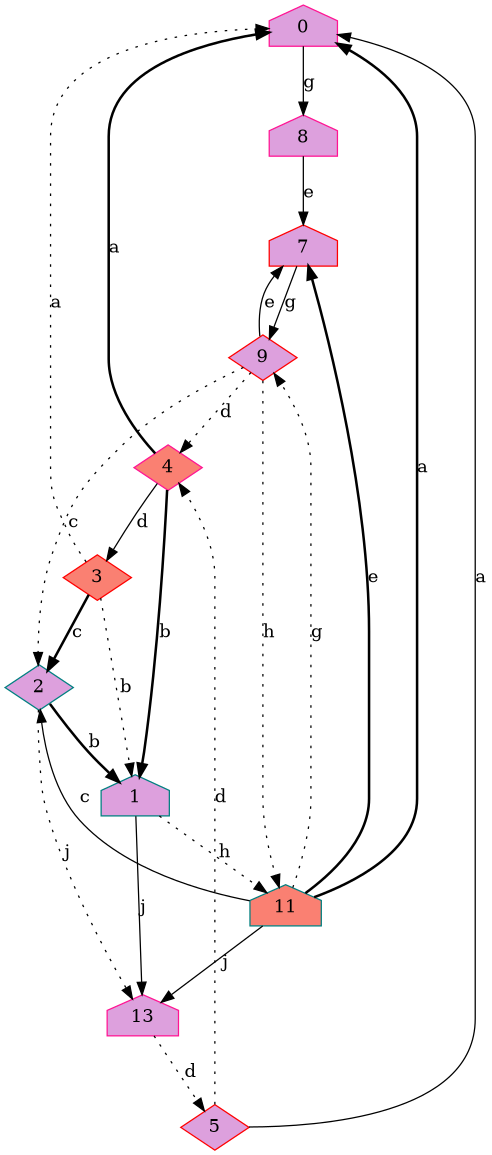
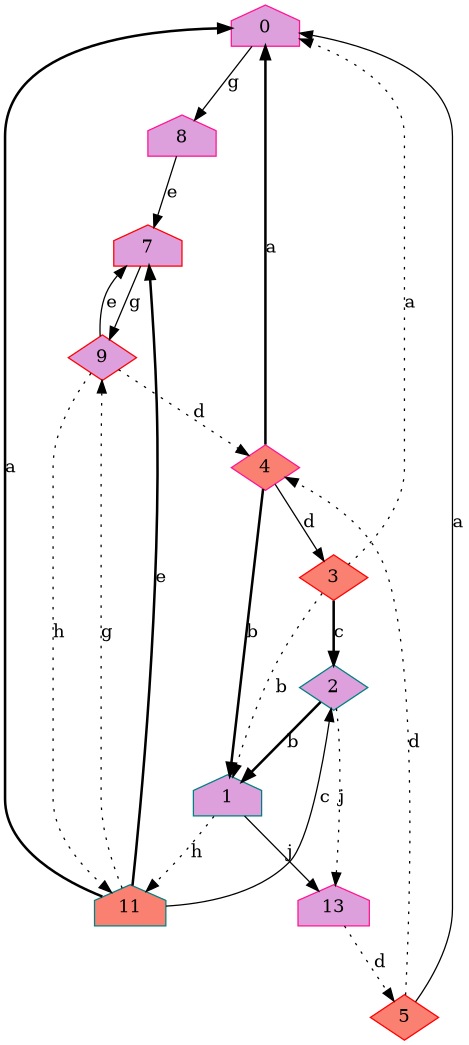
edge "9" -> "2": removed, label "c"
edge "11" -> "13": removed, label "j"
node "5": fillcolor plum -> salmon
